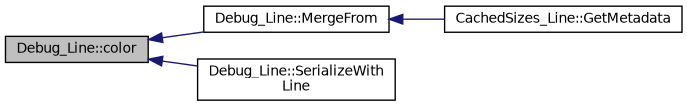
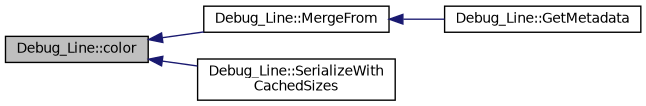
node "CachedSizes_Line::GetMetadata": label "CachedSizes_Line::GetMetadata" -> "Debug_Line::GetMetadata"
node "Debug_Line::SerializeWith Line": label "Debug_Line::SerializeWith Line" -> "Debug_Line::SerializeWith CachedSizes"
